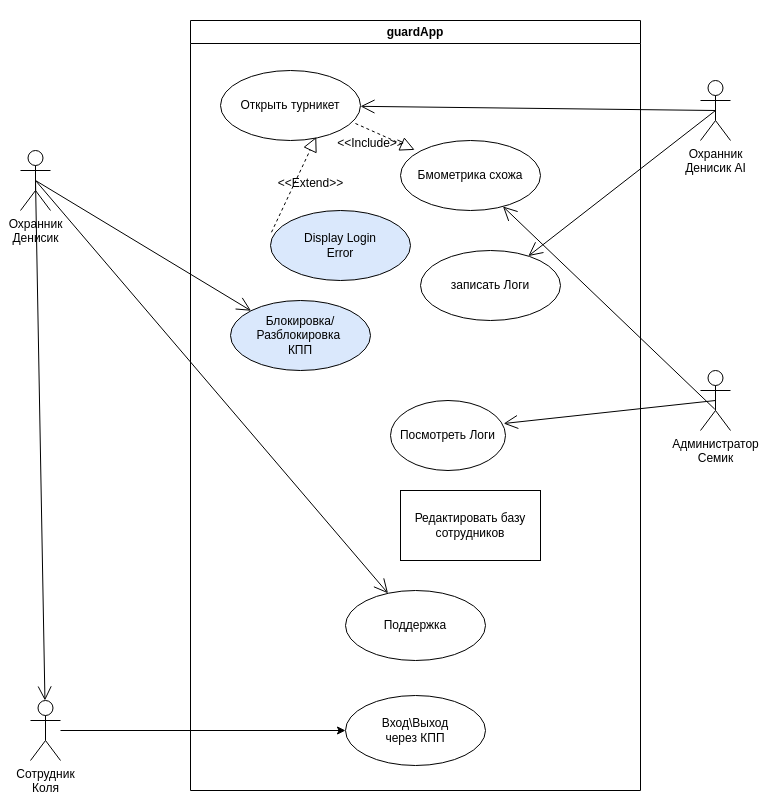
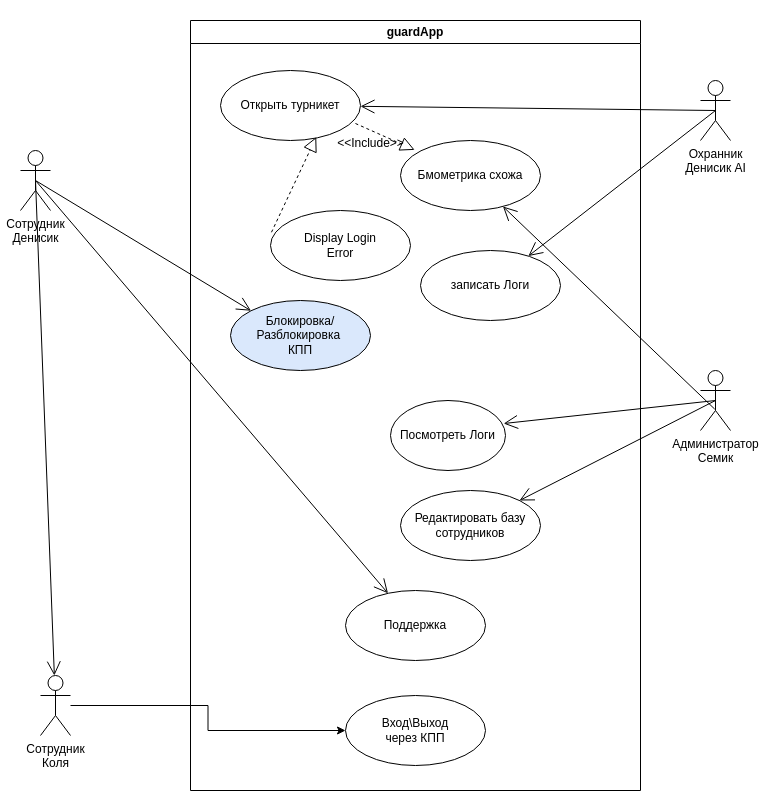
node "<<Extend>>": removed
node "Охранник Денисик": label "Охранник Денисик" -> "Сотрудник Денисик"
node "Display Login Error": fillcolor #dae8fc -> #ffffff
edge "Администратор Семик" -> "Редактировать базу сотрудников": added
node "Редактировать базу сотрудников": shape rectangle -> ellipse
node "Сотрудник Коля": moved (46, 731) -> (56, 706)
